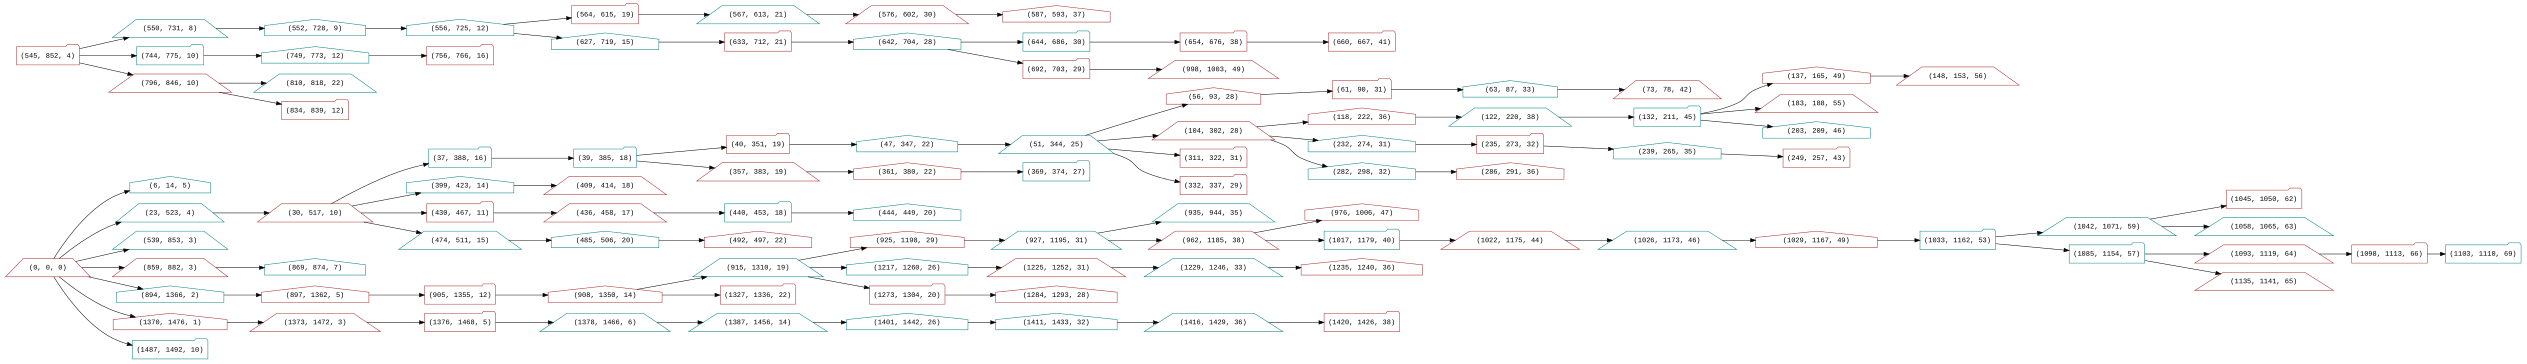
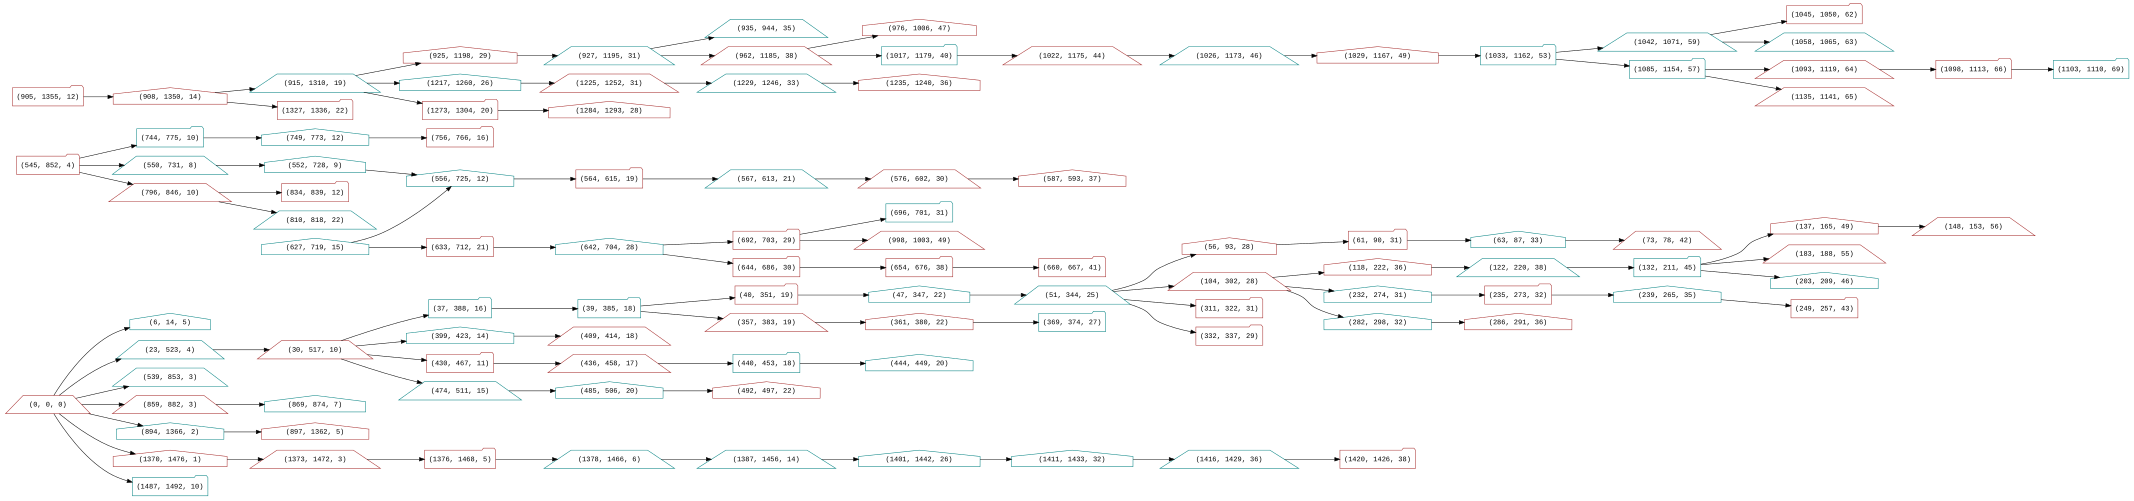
edge "(556, 725, 12)" -> "(627, 719, 15)": reversed
node "(644, 686, 30)": color teal -> brown
node "(696, 701, 31)": added
edge "(897, 1362, 5)" -> "(905, 1355, 12)": removed
